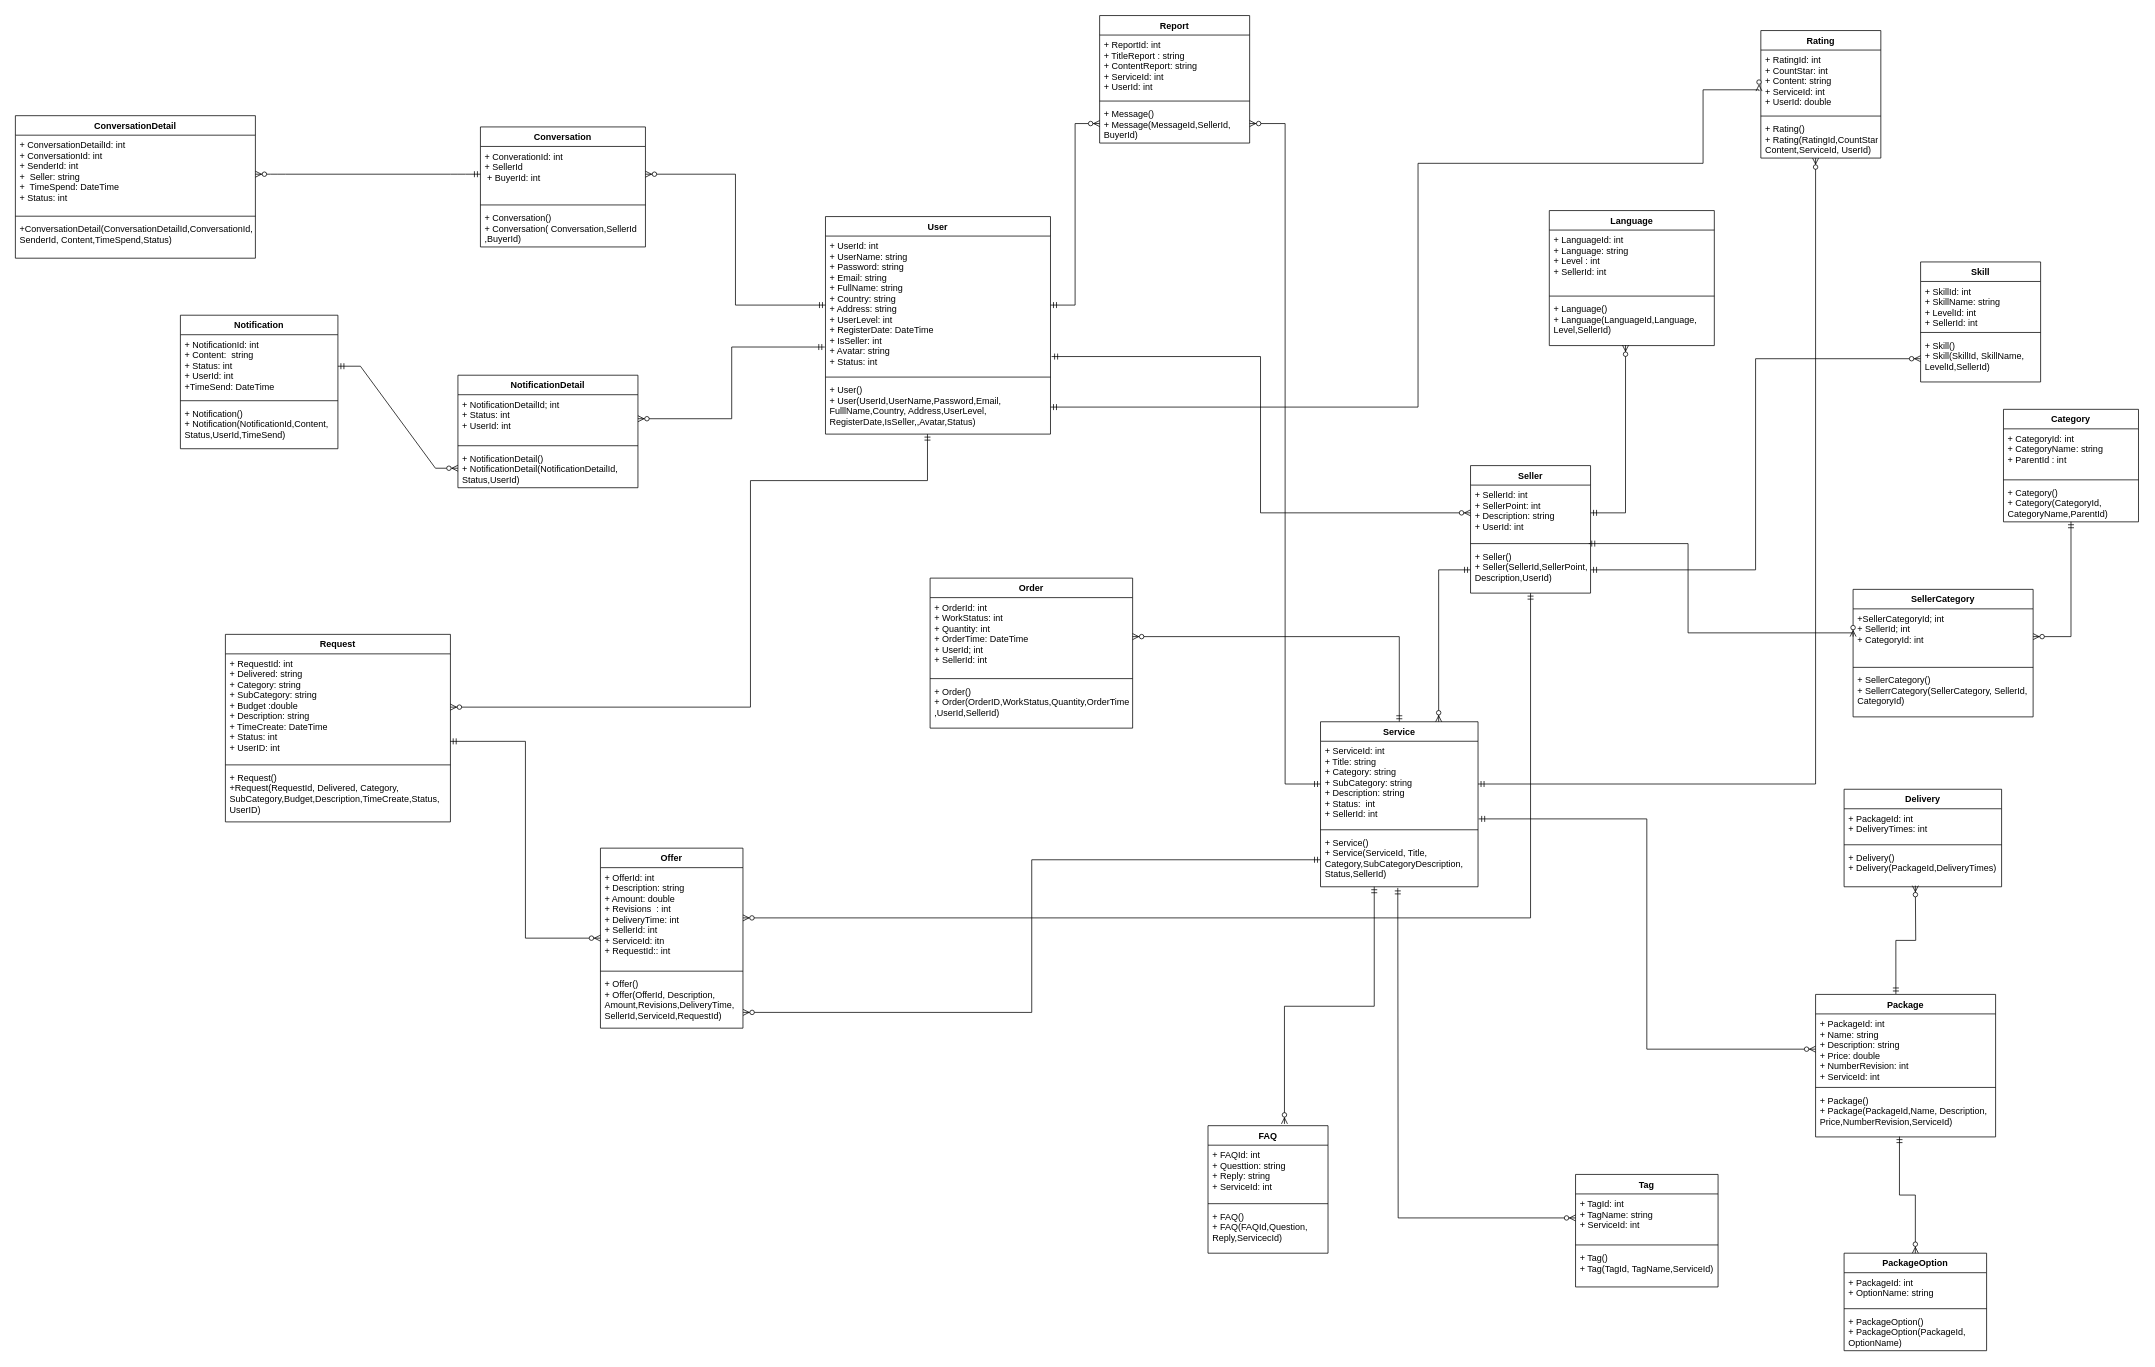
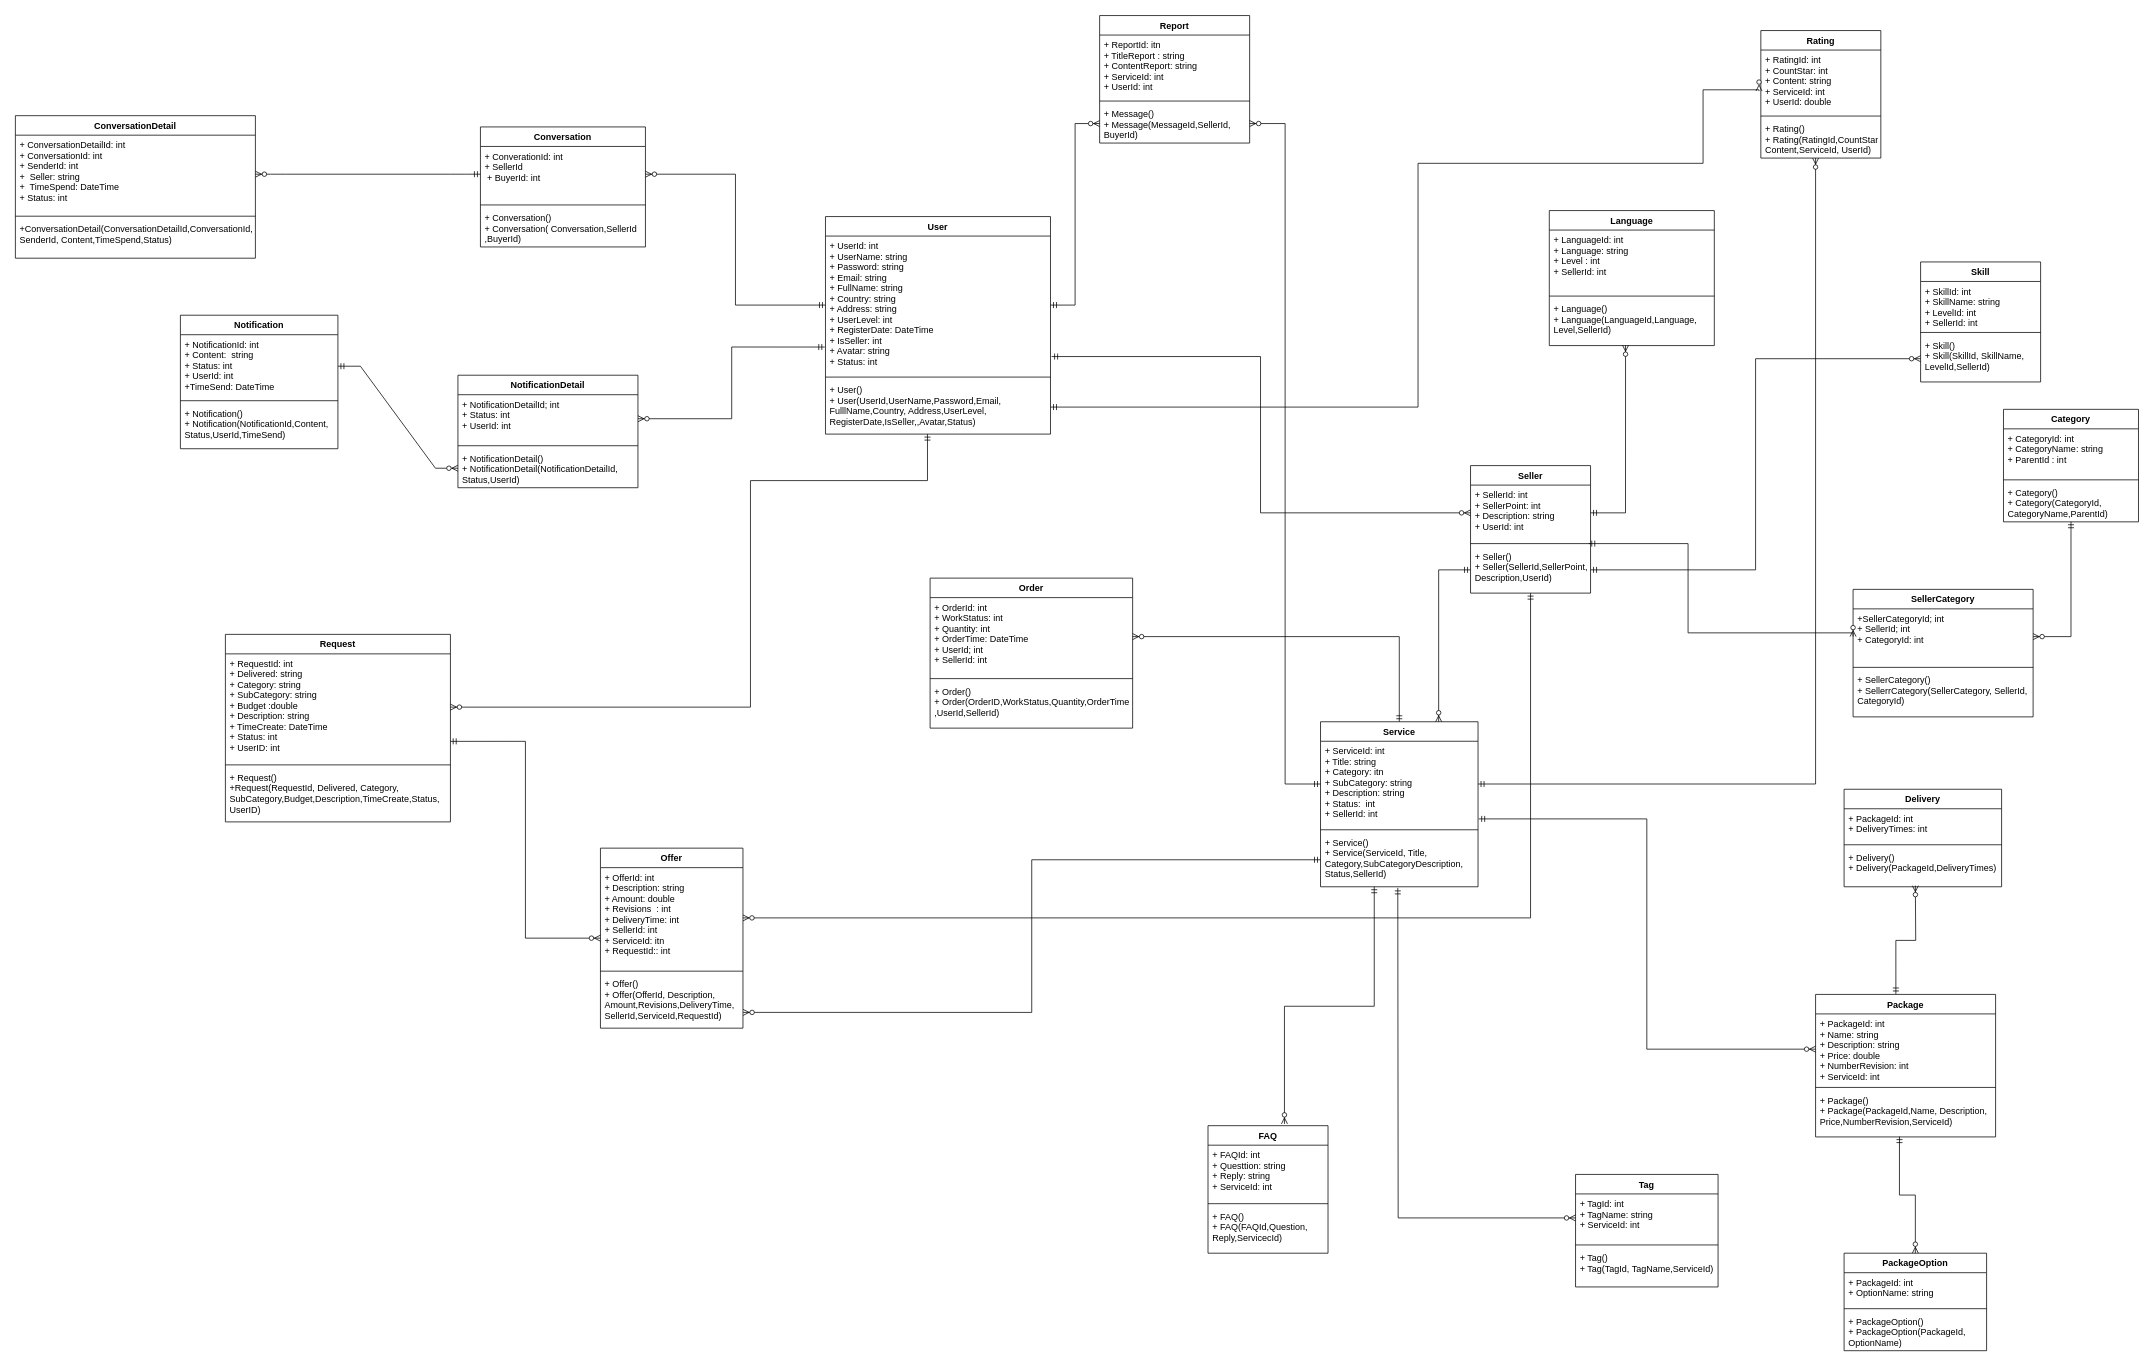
node "+ ReportId: int + TitleReport : string + ContentReport: string + ServiceId: int + UserId: int": label "+ ReportId: int + TitleReport : string + ContentReport: string + ServiceId: int + UserId: int" -> "+ ReportId: itn + TitleReport : string + ContentReport: string + ServiceId: int + UserId: int"
node "+ ServiceId: int + Title: string + Category: string + SubCategory: string + Description: string + Status: int + SellerId: int": label "+ ServiceId: int + Title: string + Category: string + SubCategory: string + Description: string + Status: int + SellerId: int" -> "+ ServiceId: int + Title: string + Category: itn + SubCategory: string + Description: string + Status: int + SellerId: int"
